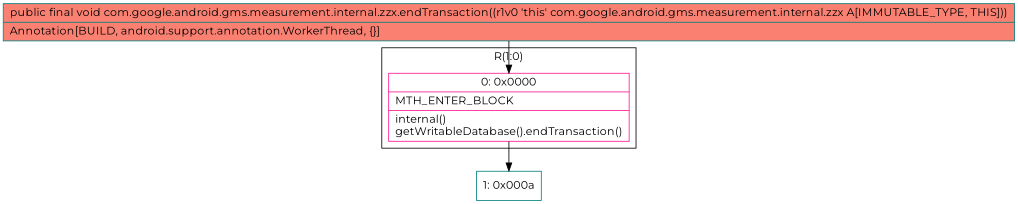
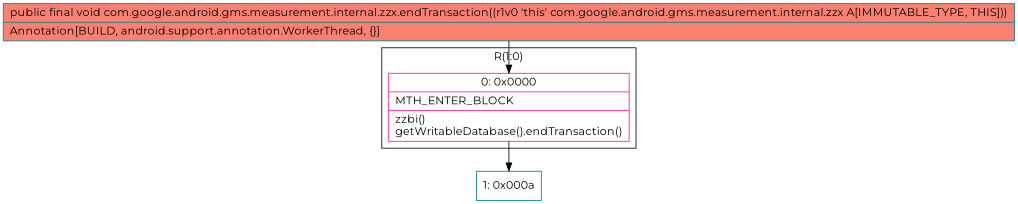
node "0: 0x0000": text "internal()" -> "zzbi()"
